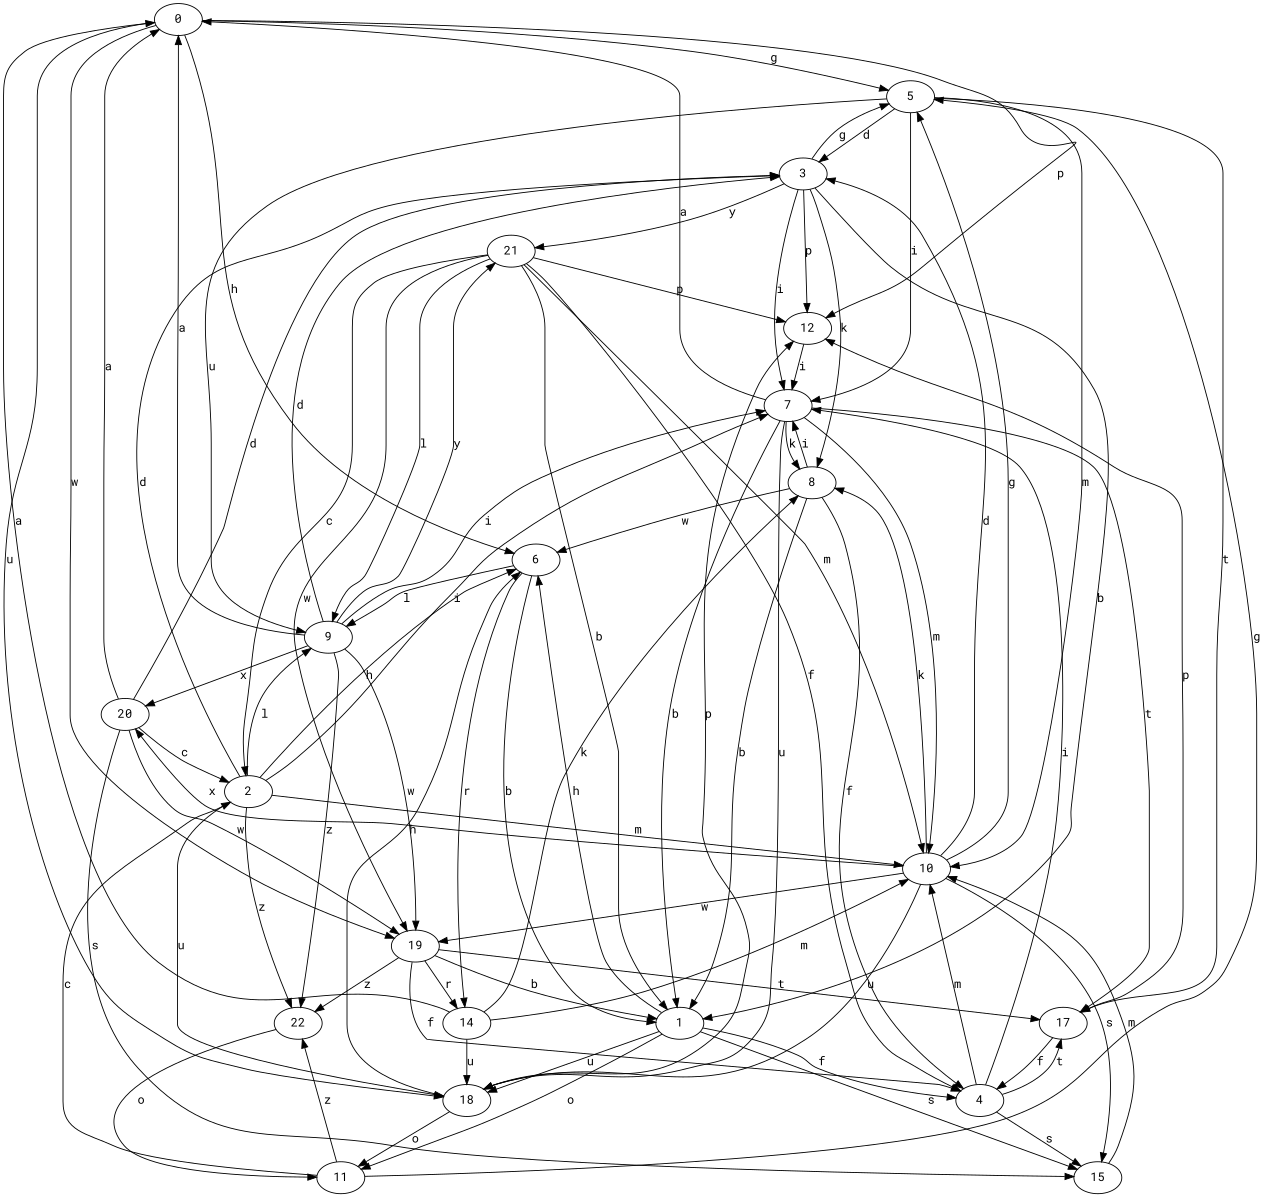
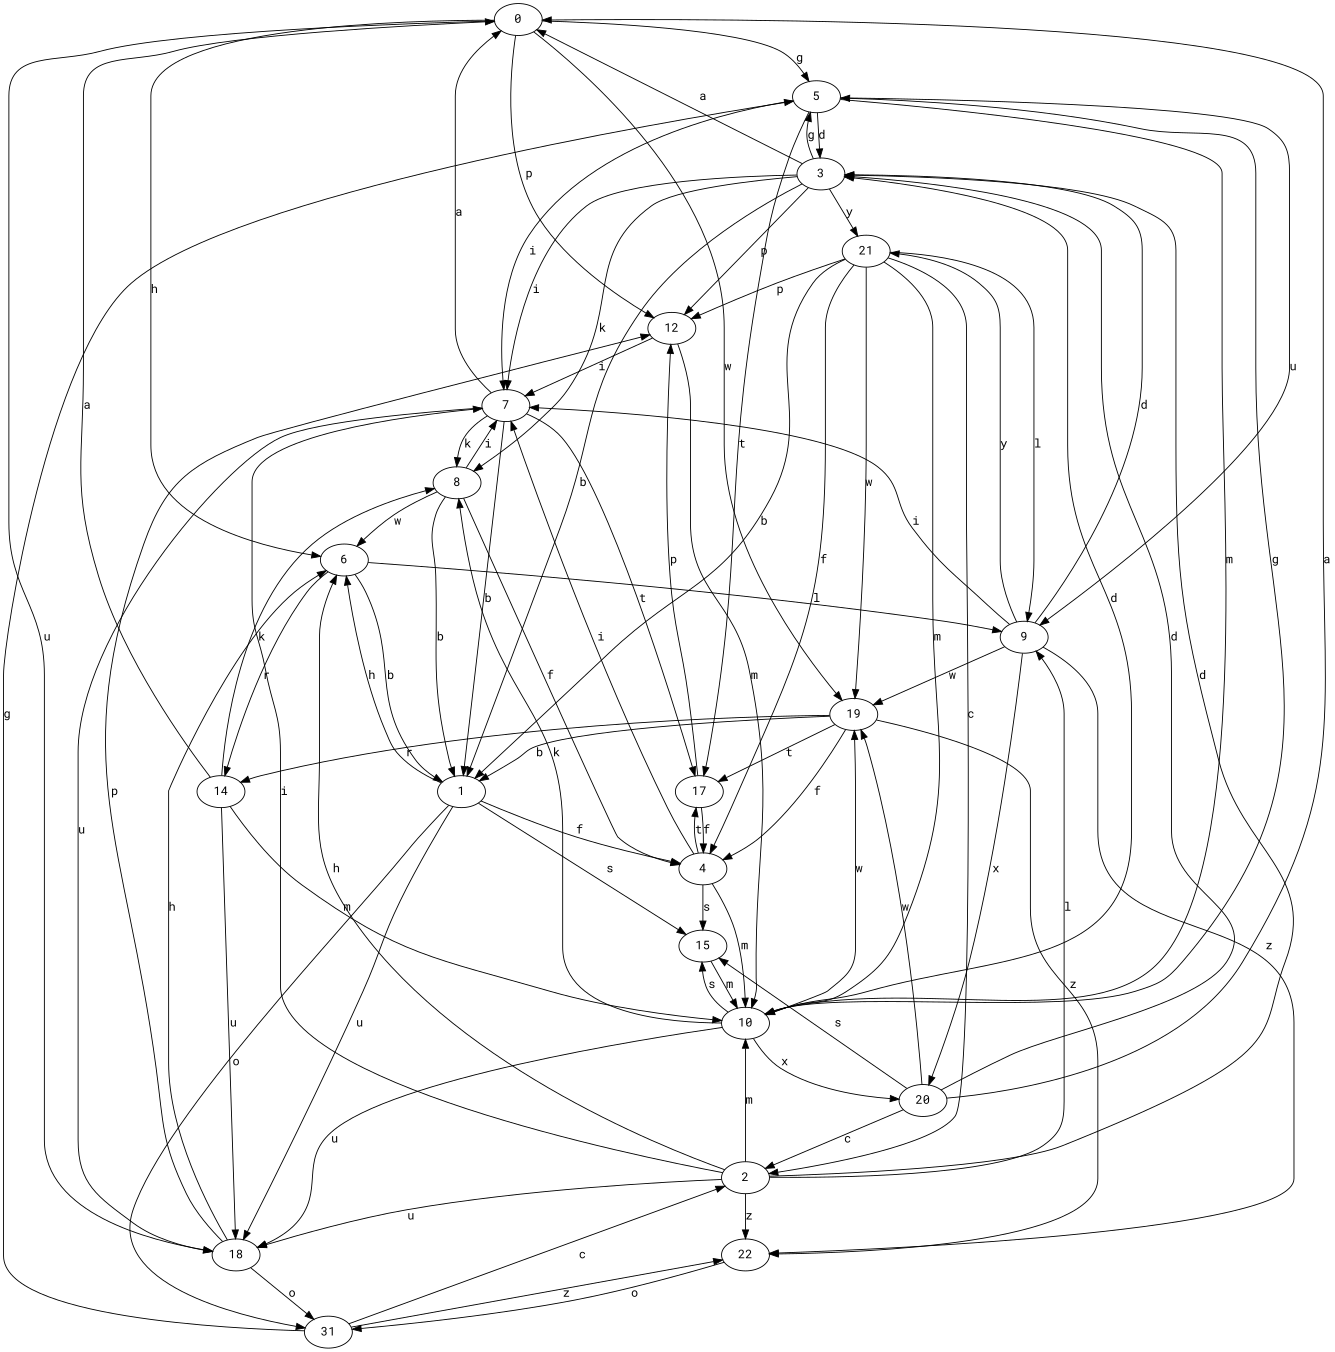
edge "9" -> "0": now "3" -> "0"
edge "7" -> "10": now "12" -> "10"
node "11": label "11" -> "31"
